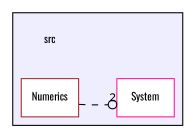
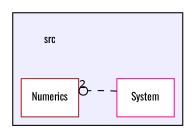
edge "Numerics" -> "System": reversed
